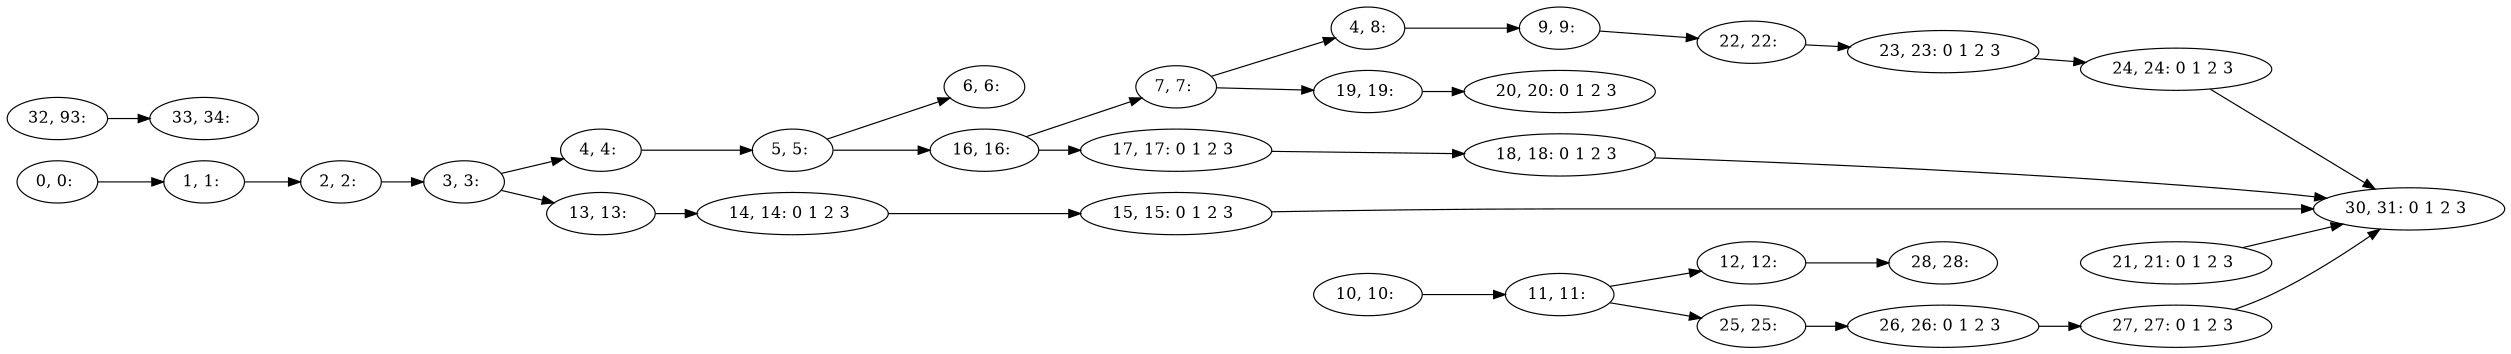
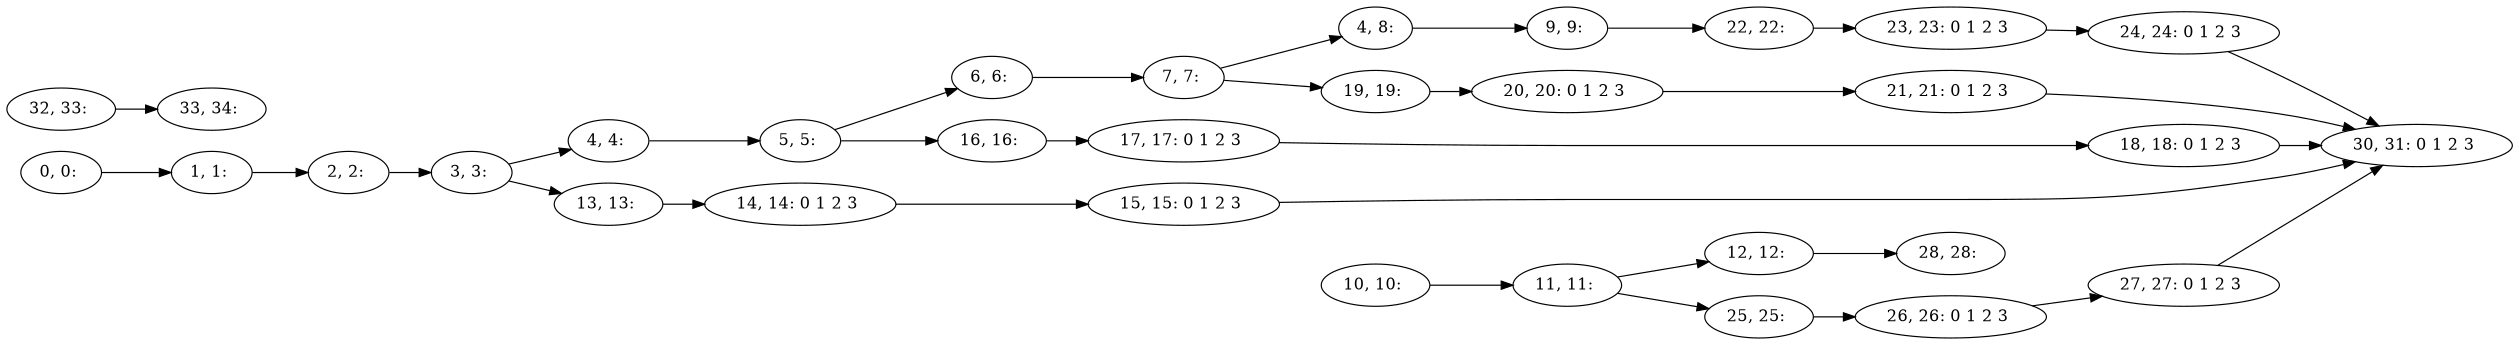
edge "20, 20: 0 1 2 3" -> "21, 21: 0 1 2 3": added
node "32, 93:": label "32, 93:" -> "32, 33:"
edge "16, 16:" -> "7, 7:": now "6, 6:" -> "7, 7:"
